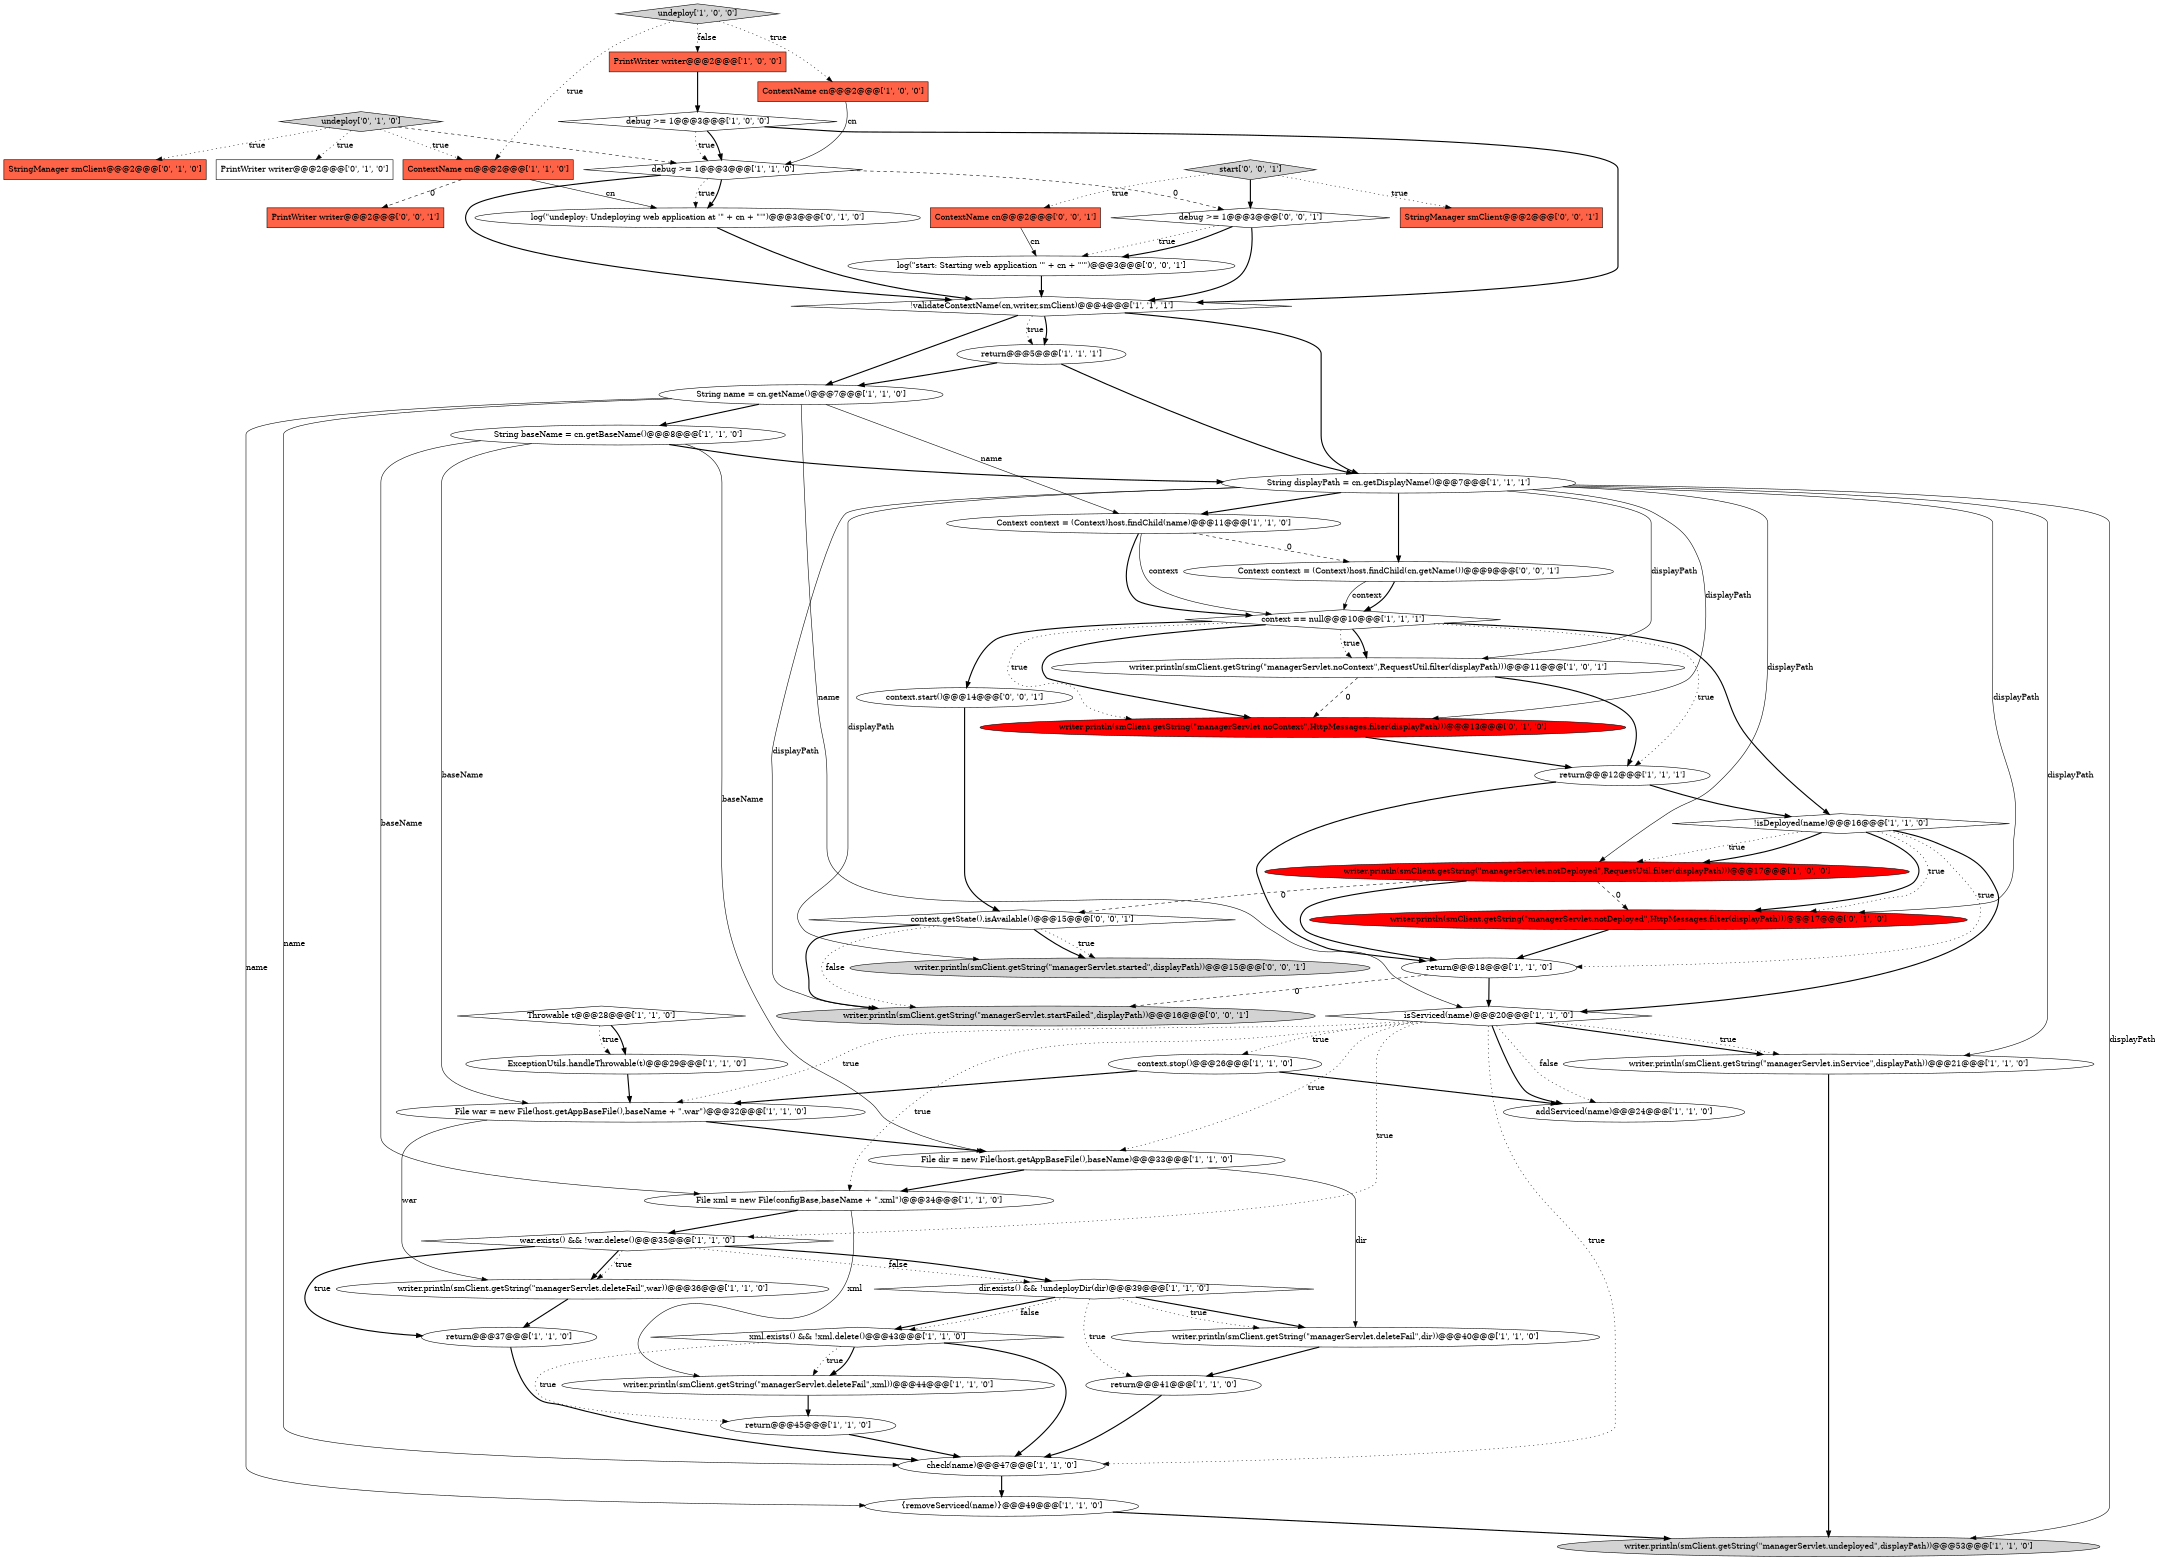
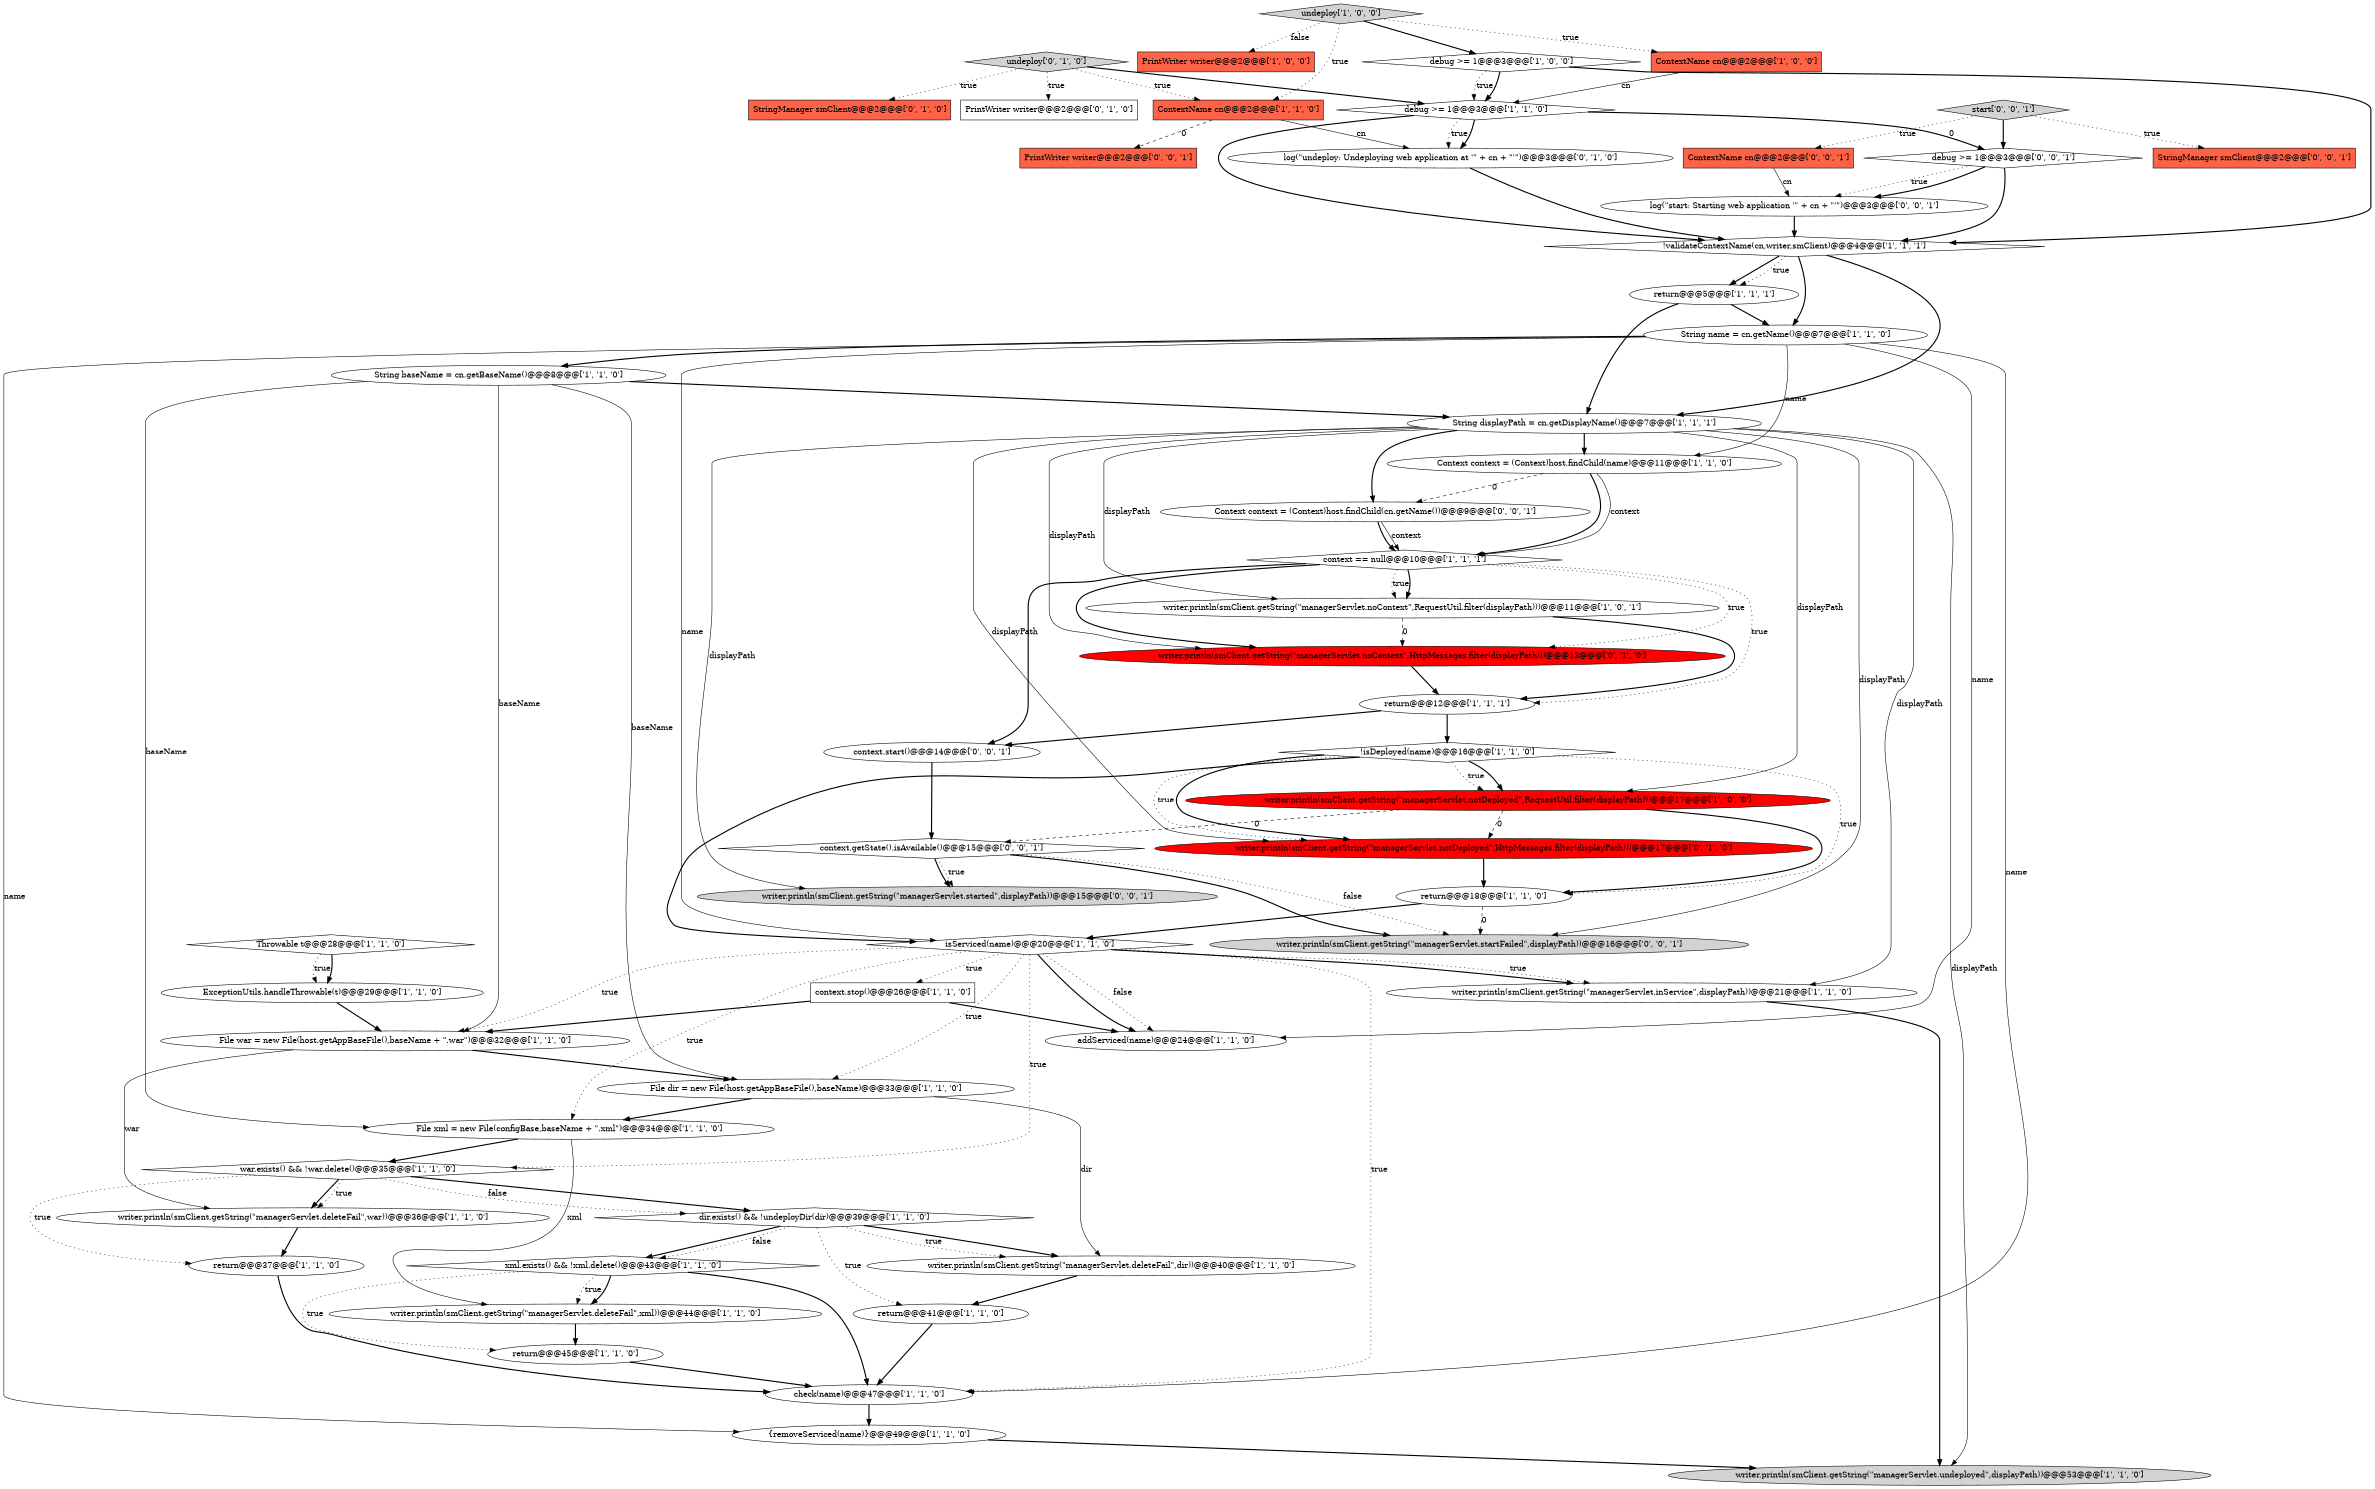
edge "PrintWriter writer@@@2@@@['1', '0', '0']" -> "debug >= 1@@@3@@@['1', '0', '0']": now "undeploy['1', '0', '0']" -> "debug >= 1@@@3@@@['1', '0', '0']"
edge "undeploy['0', '1', '0']" -> "debug >= 1@@@3@@@['1', '1', '0']": style dashed -> bold
edge "debug >= 1@@@3@@@['1', '1', '0']" -> "debug >= 1@@@3@@@['0', '0', '1']": style dashed -> bold
edge "context == null@@@10@@@['1', '1', '1']" -> "!isDeployed(name)@@@16@@@['1', '1', '0']": removed
edge "return@@@12@@@['1', '1', '1']" -> "return@@@18@@@['1', '1', '0']": now "return@@@12@@@['1', '1', '1']" -> "context.start()@@@14@@@['0', '0', '1']"
edge "String name = cn.getName()@@@7@@@['1', '1', '0']" -> "addServiced(name)@@@24@@@['1', '1', '0']": added, label "name"
node "context.stop()@@@26@@@['1', '1', '0']": shape ellipse -> box
edge "war.exists() && !war.delete()@@@35@@@['1', '1', '0']" -> "return@@@37@@@['1', '1', '0']": style bold -> dotted
